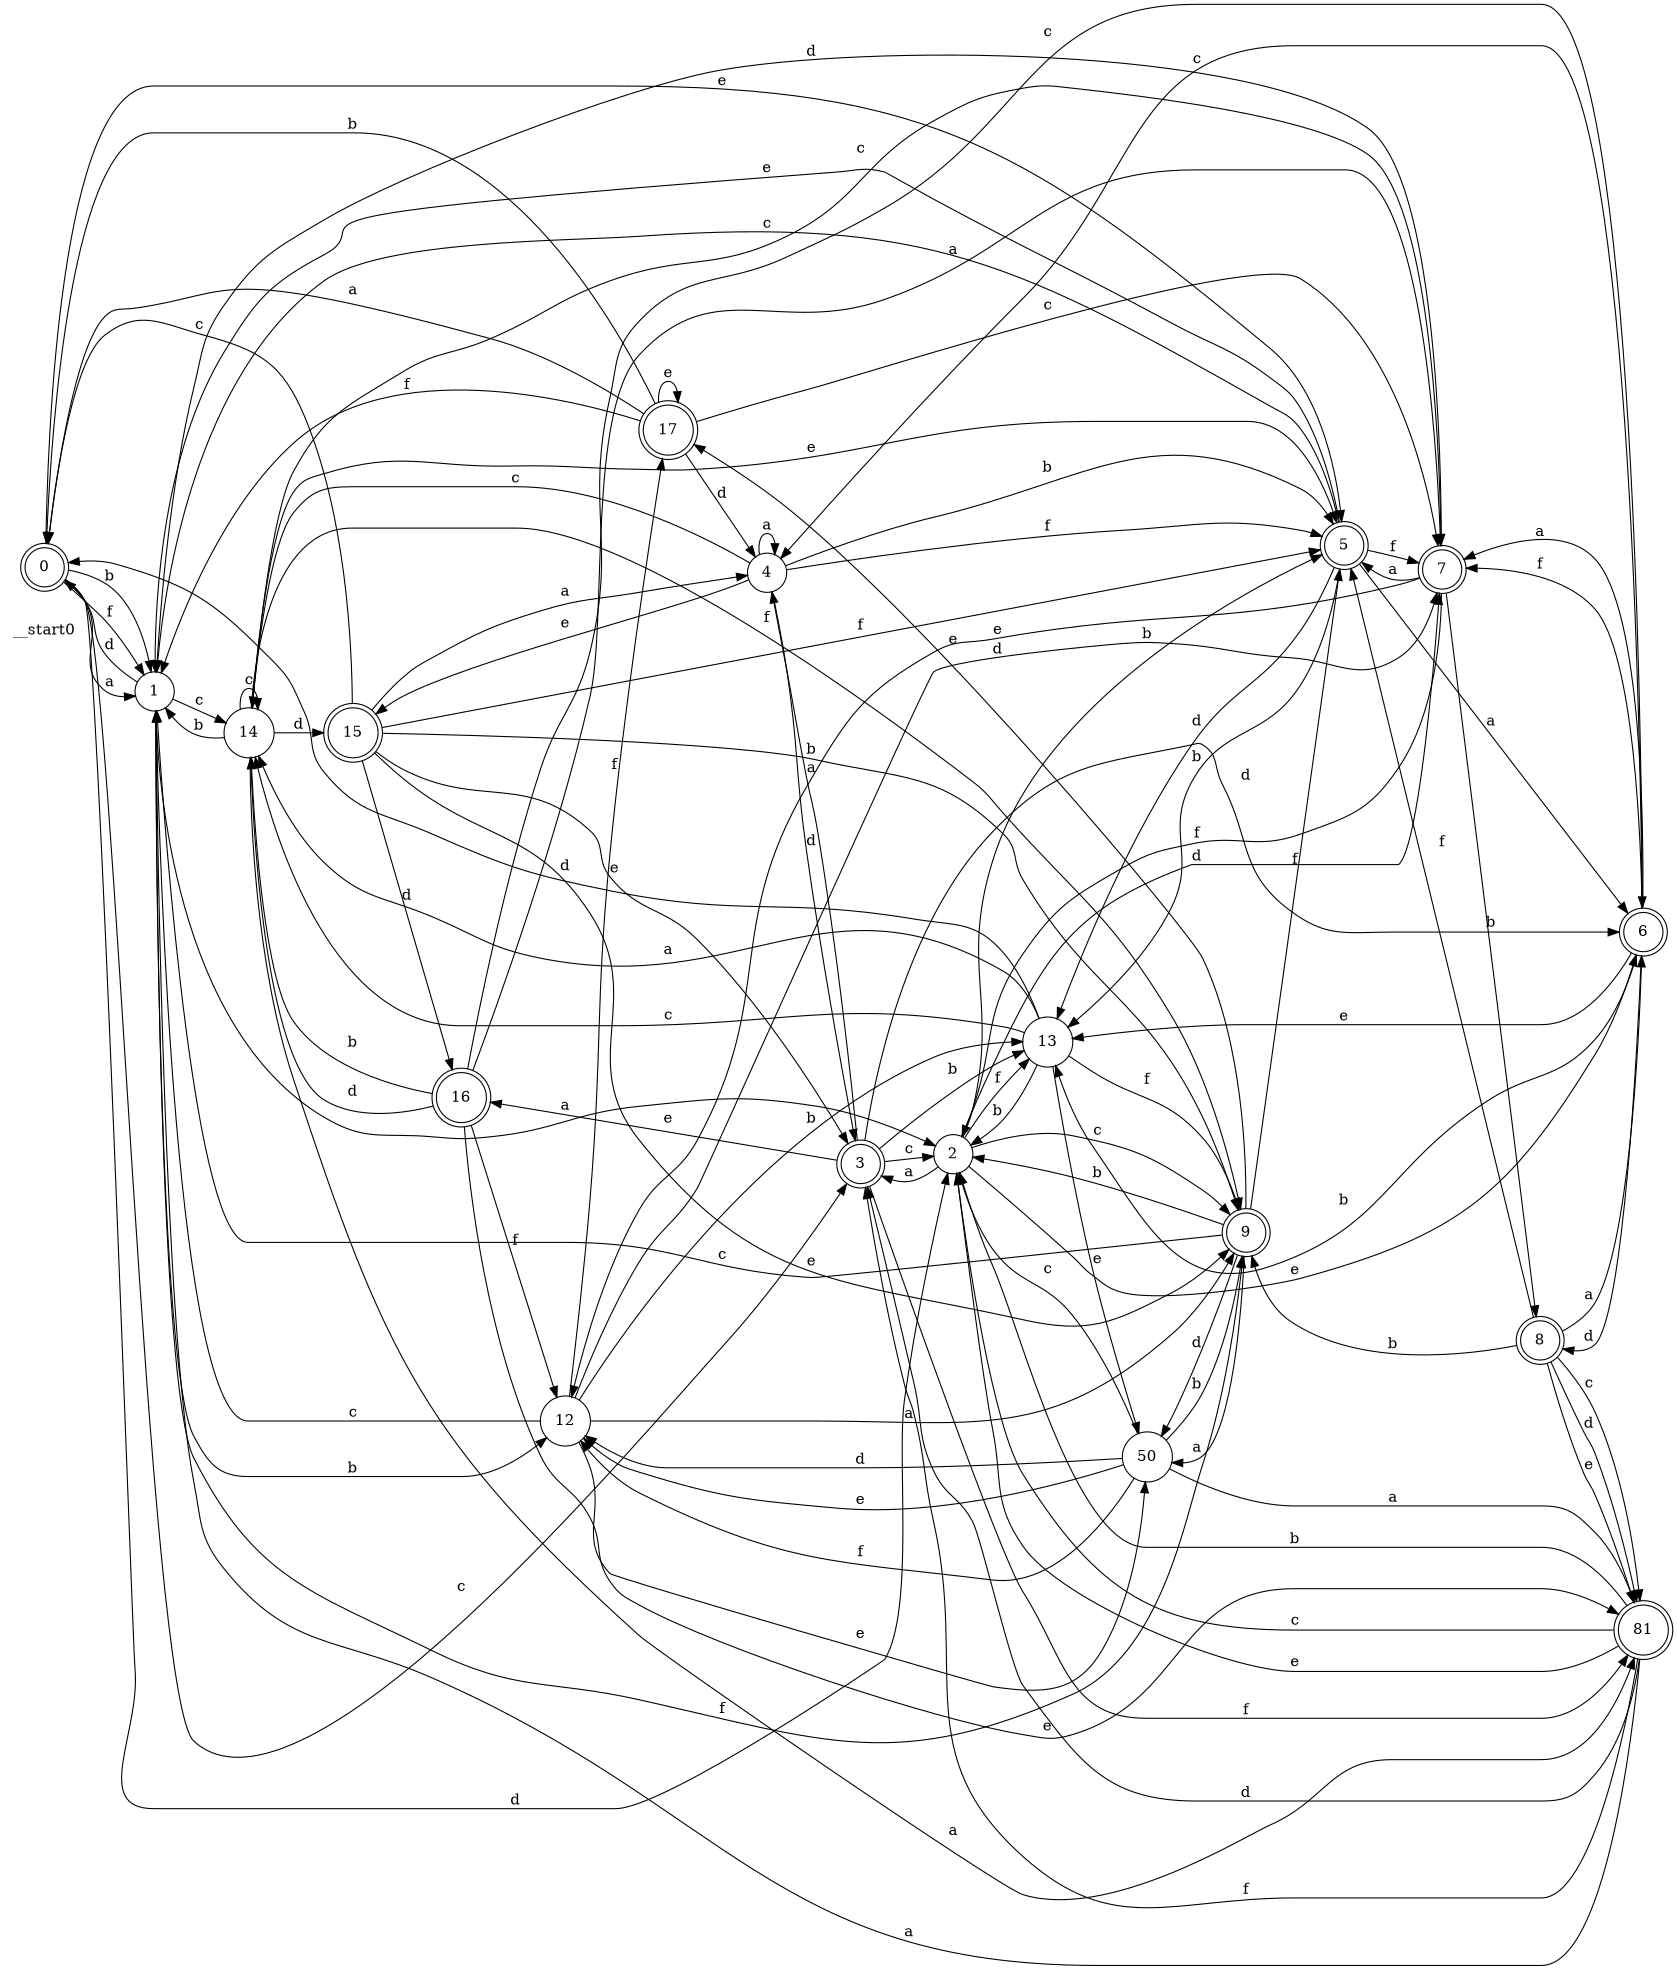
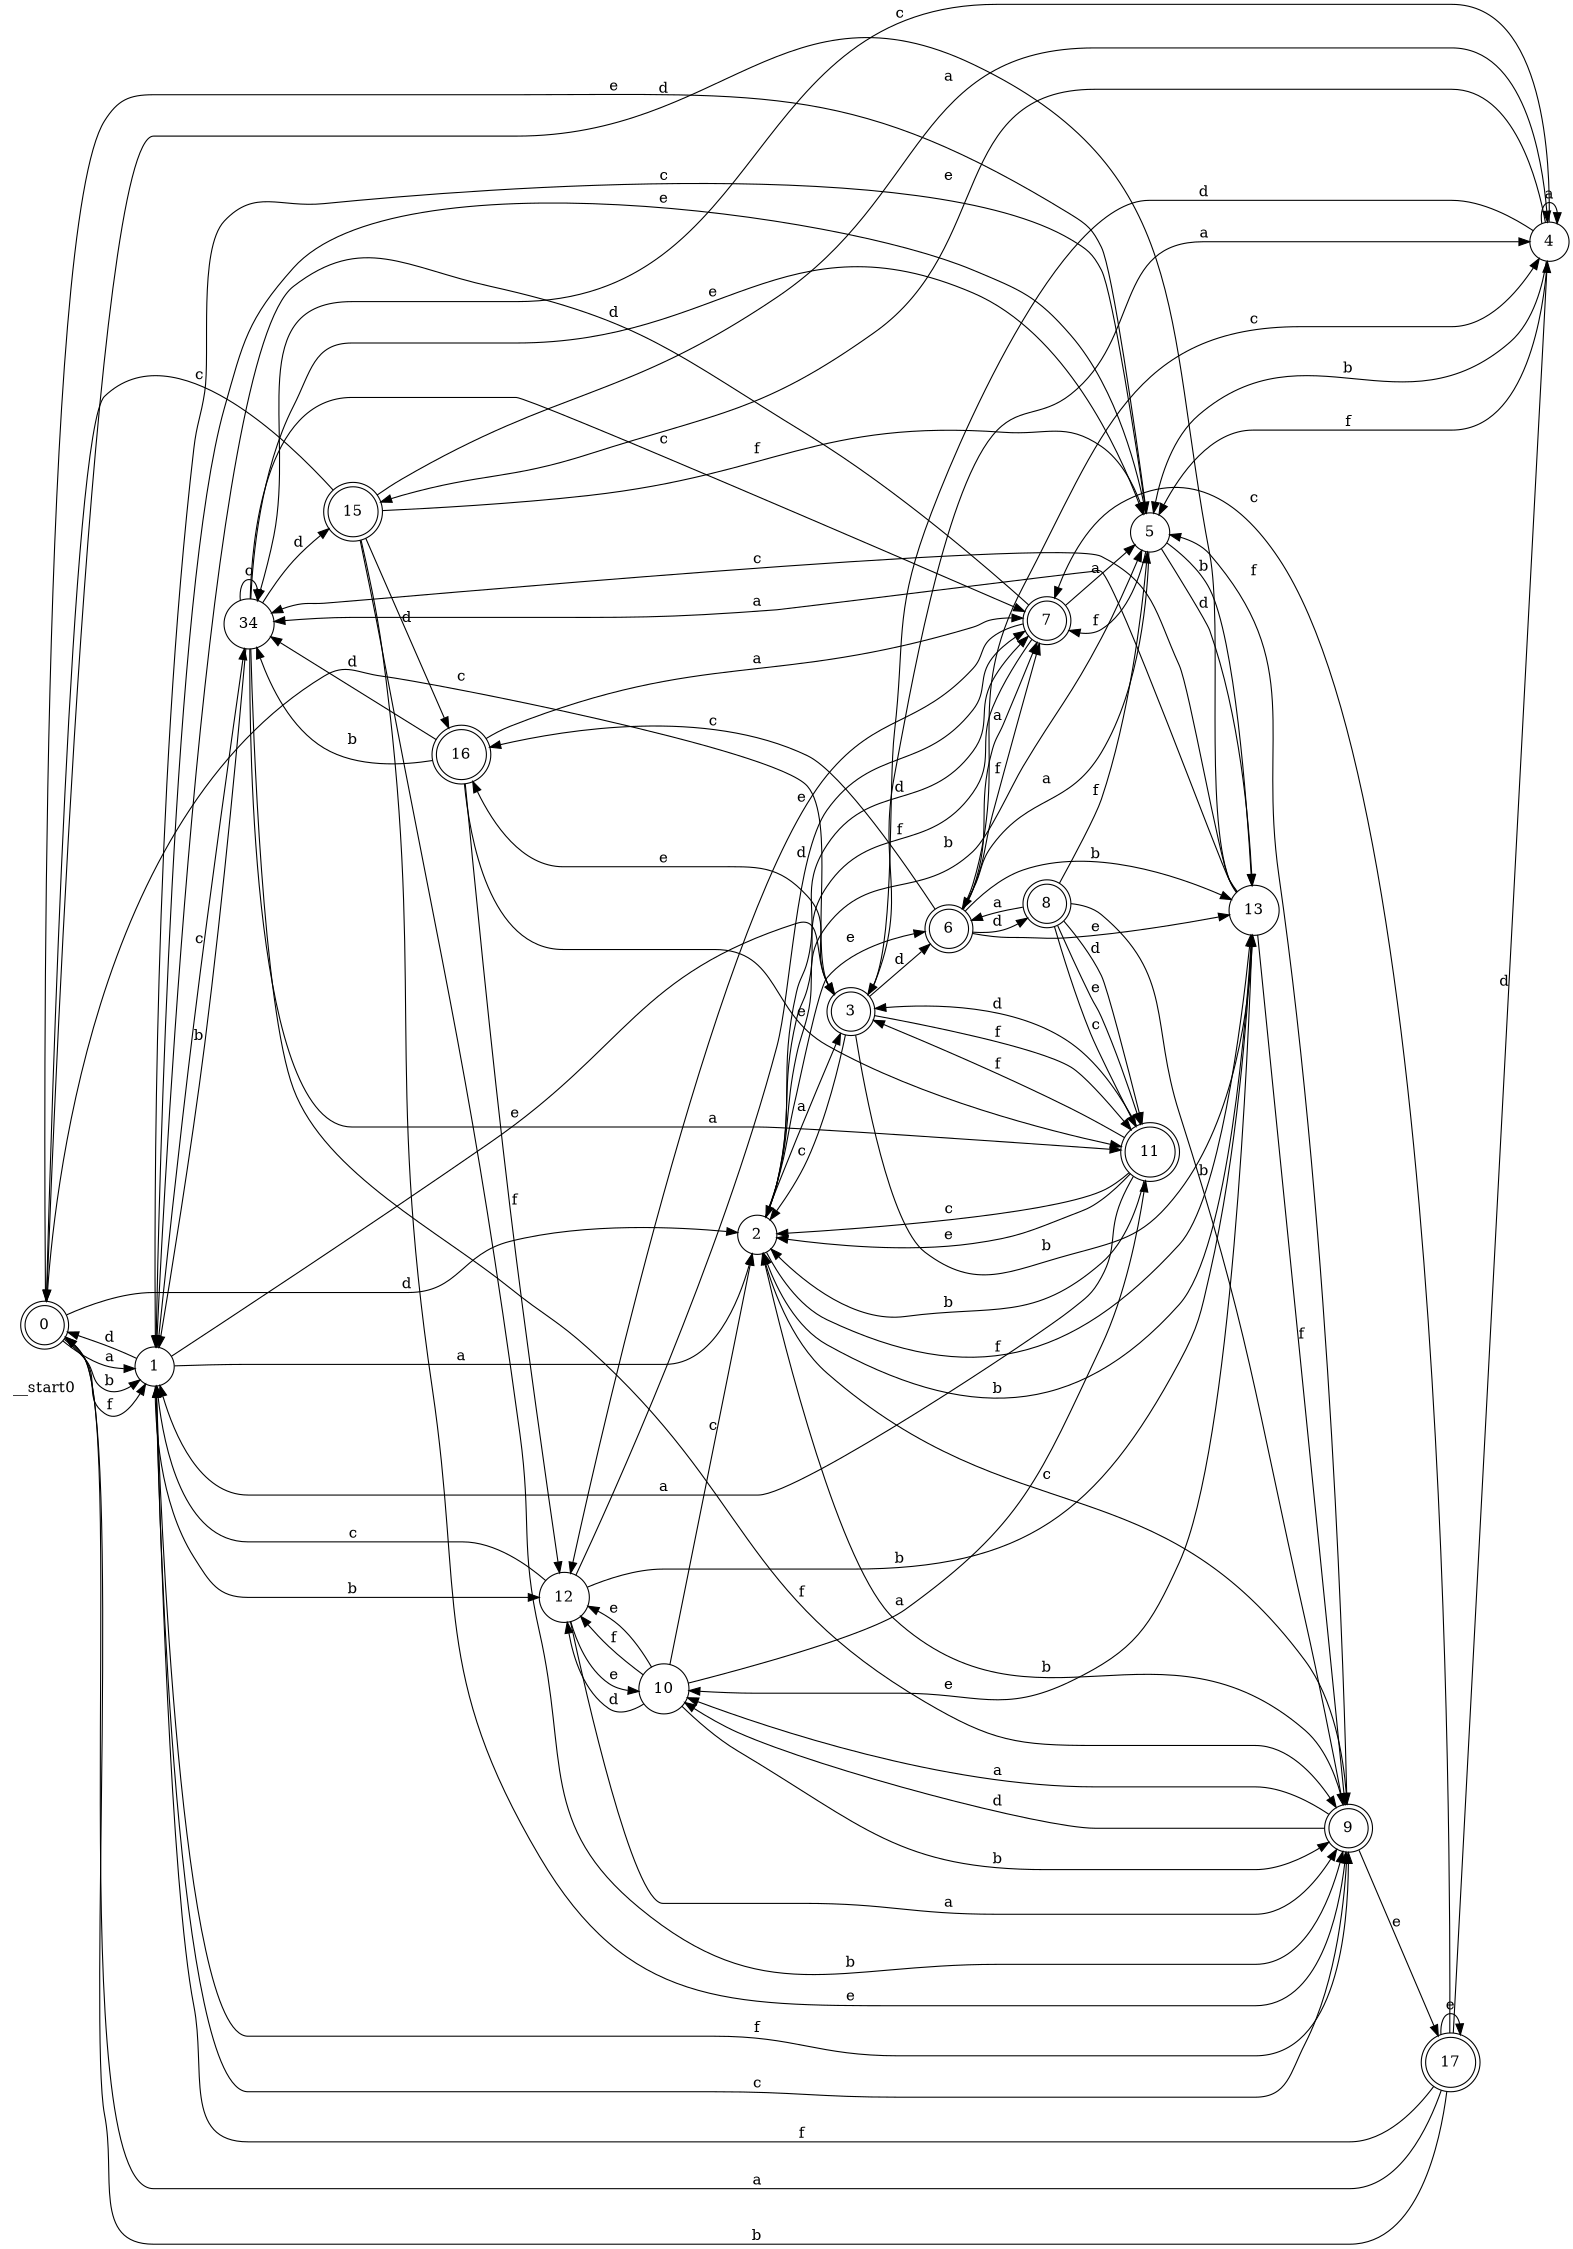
edge "16" -> "6": reversed
node "5": shape doublecircle -> circle
node "14": label "14" -> "34"
edge "15" -> "3": now "1" -> "3"
edge "12" -> "17": removed, label "f"
edge "7" -> "8": removed, label "b"
node "50": label "50" -> "10"
node "81": label "81" -> "11"
